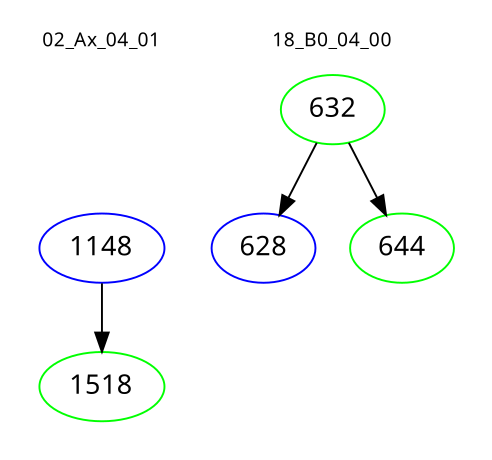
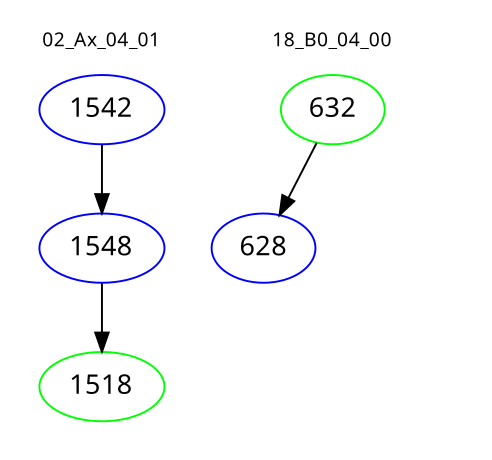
node "1542": added
node "1148": label "1148" -> "1548"
node "644": removed
